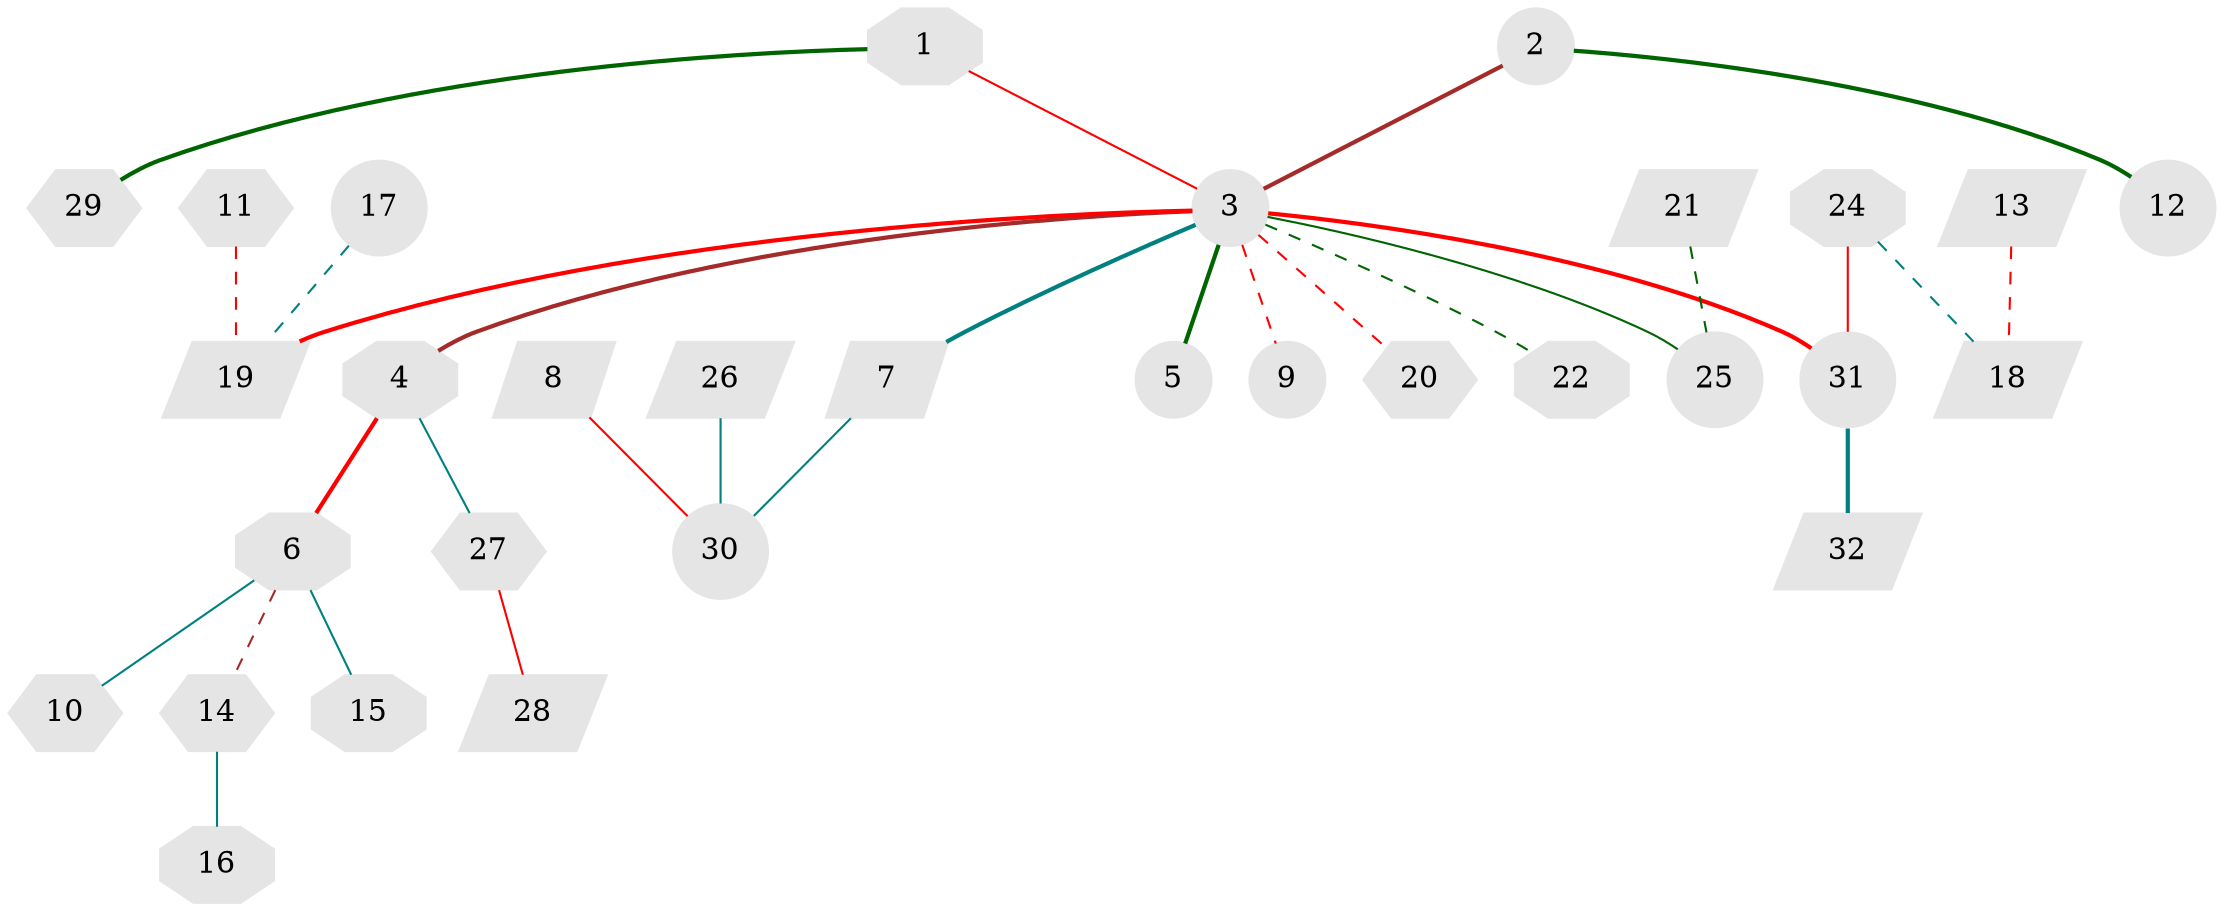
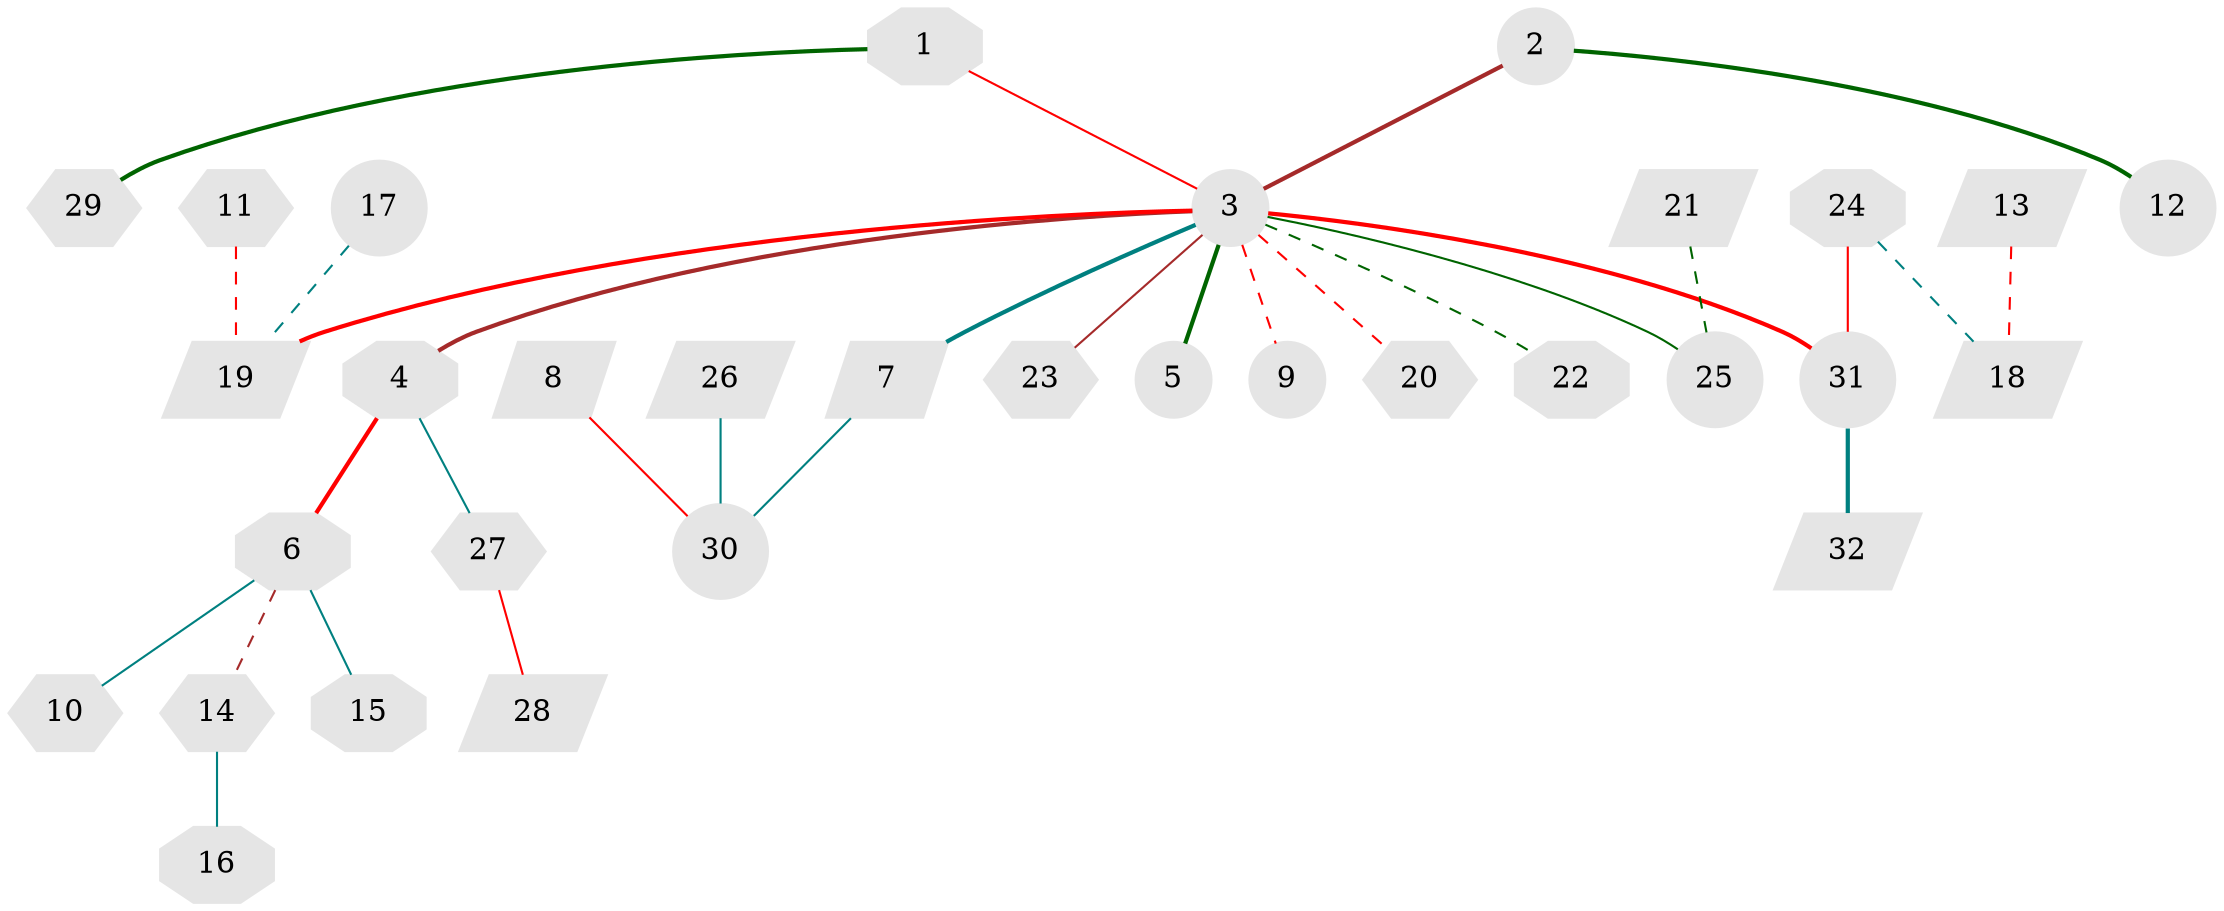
node "23": added
